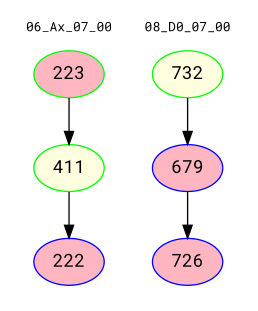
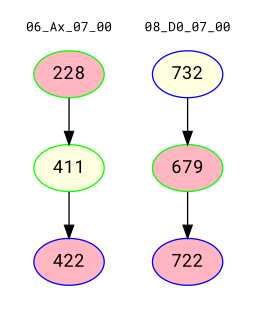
node "223": label "223" -> "228"
node "732": color green -> blue
node "679": color blue -> green
node "222": label "222" -> "422"
node "726": label "726" -> "722"
